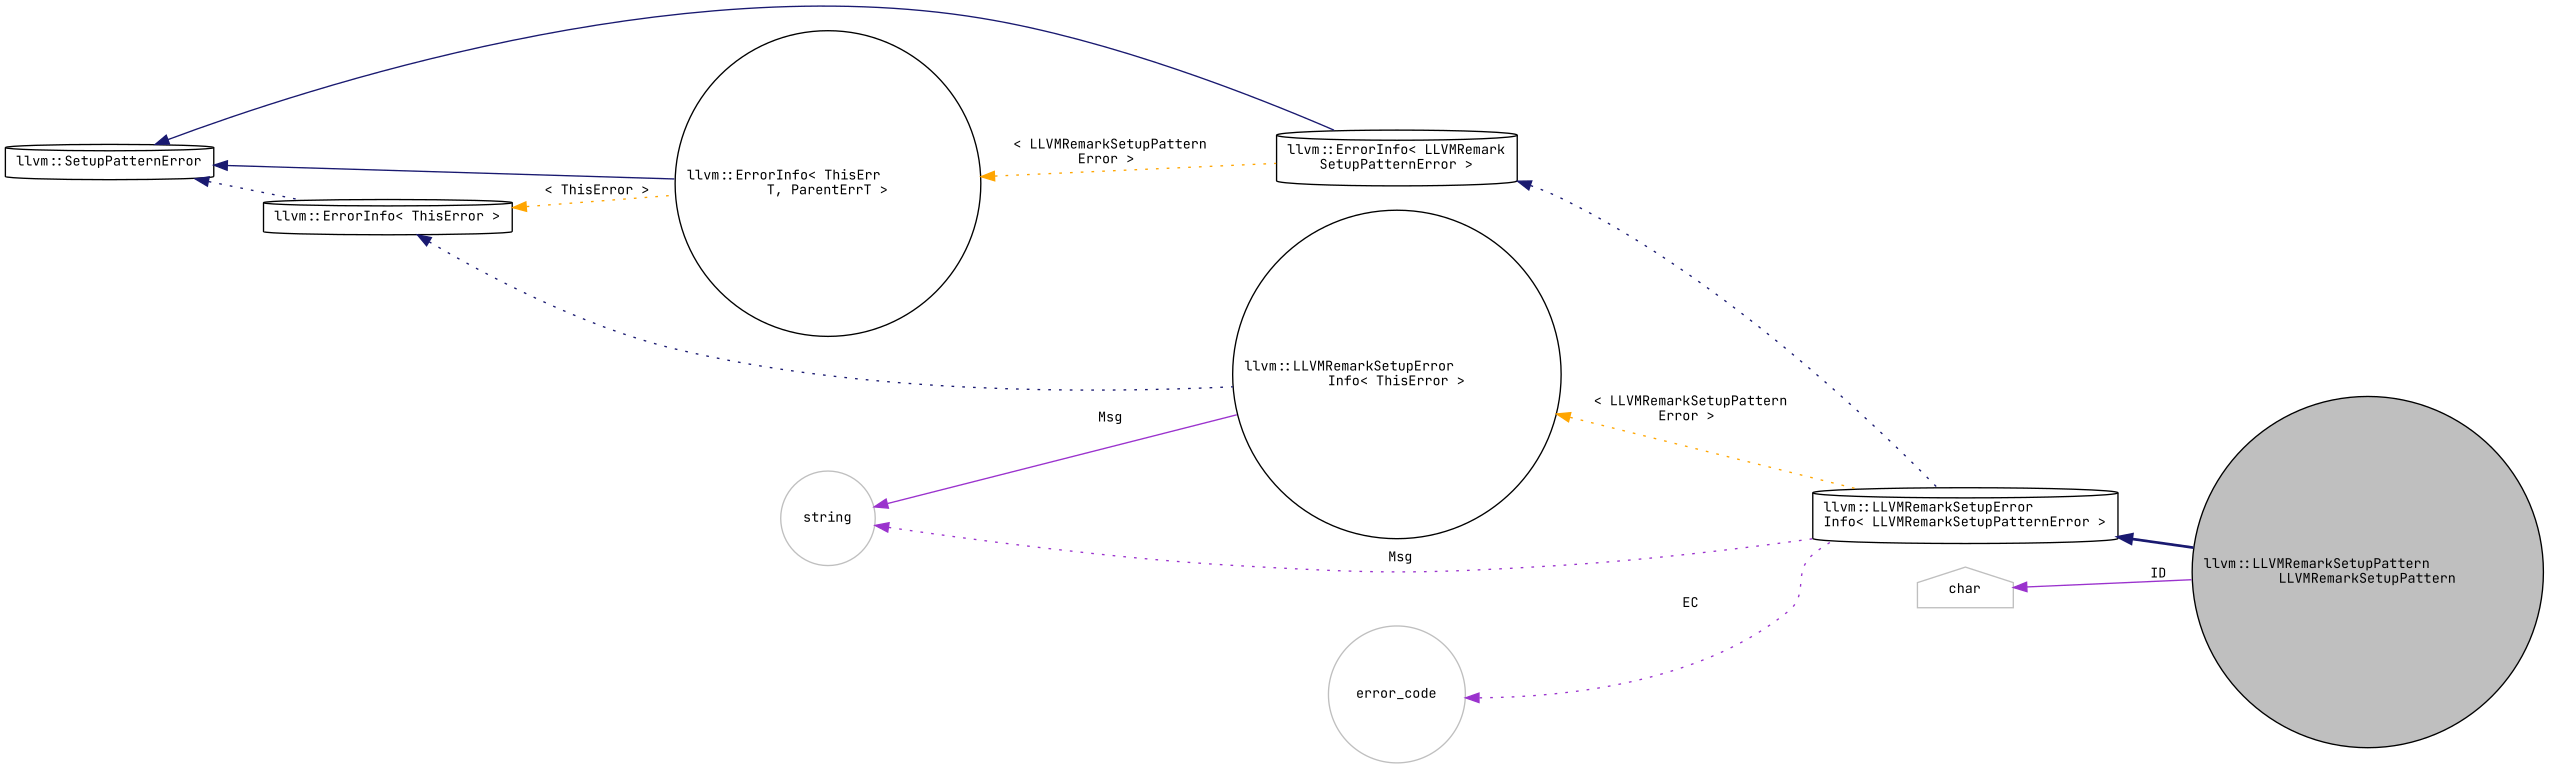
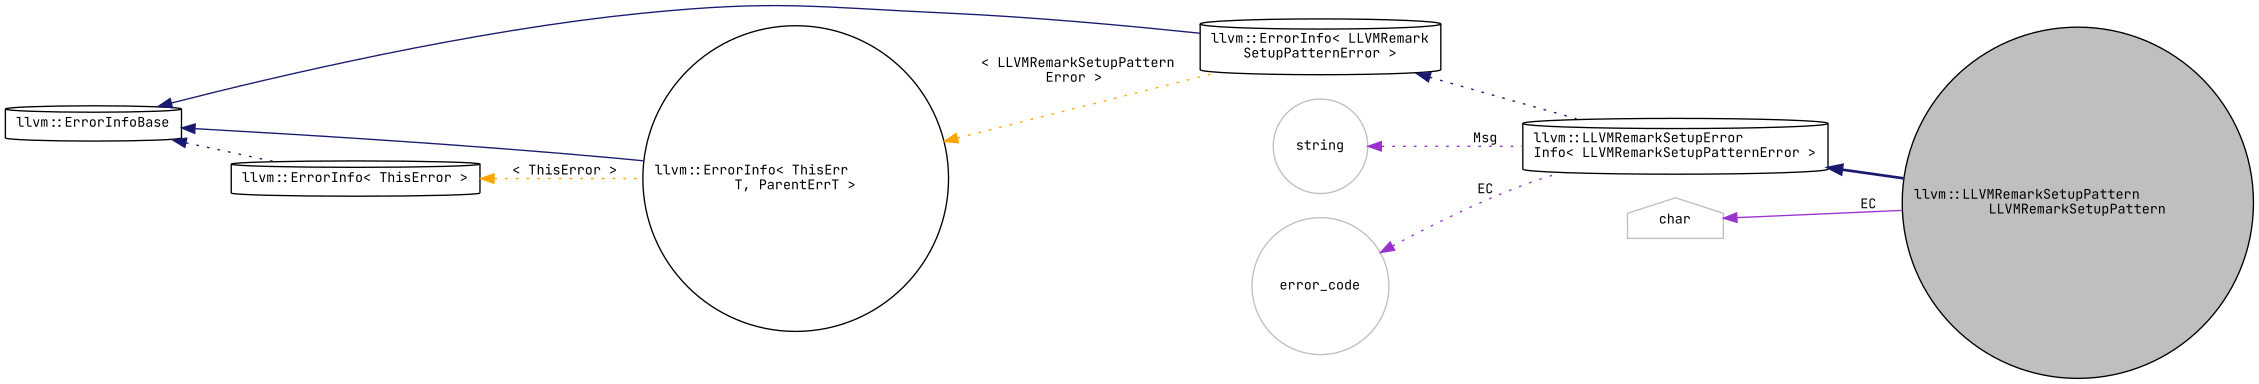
node "llvm::SetupPatternError": label "llvm::SetupPatternError" -> "llvm::ErrorInfoBase"
node "llvm::LLVMRemarkSetupError Info< ThisError >": removed
edge "llvm::LLVMRemarkSetupPattern LLVMRemarkSetupPattern" -> "char": label " ID" -> " EC"
